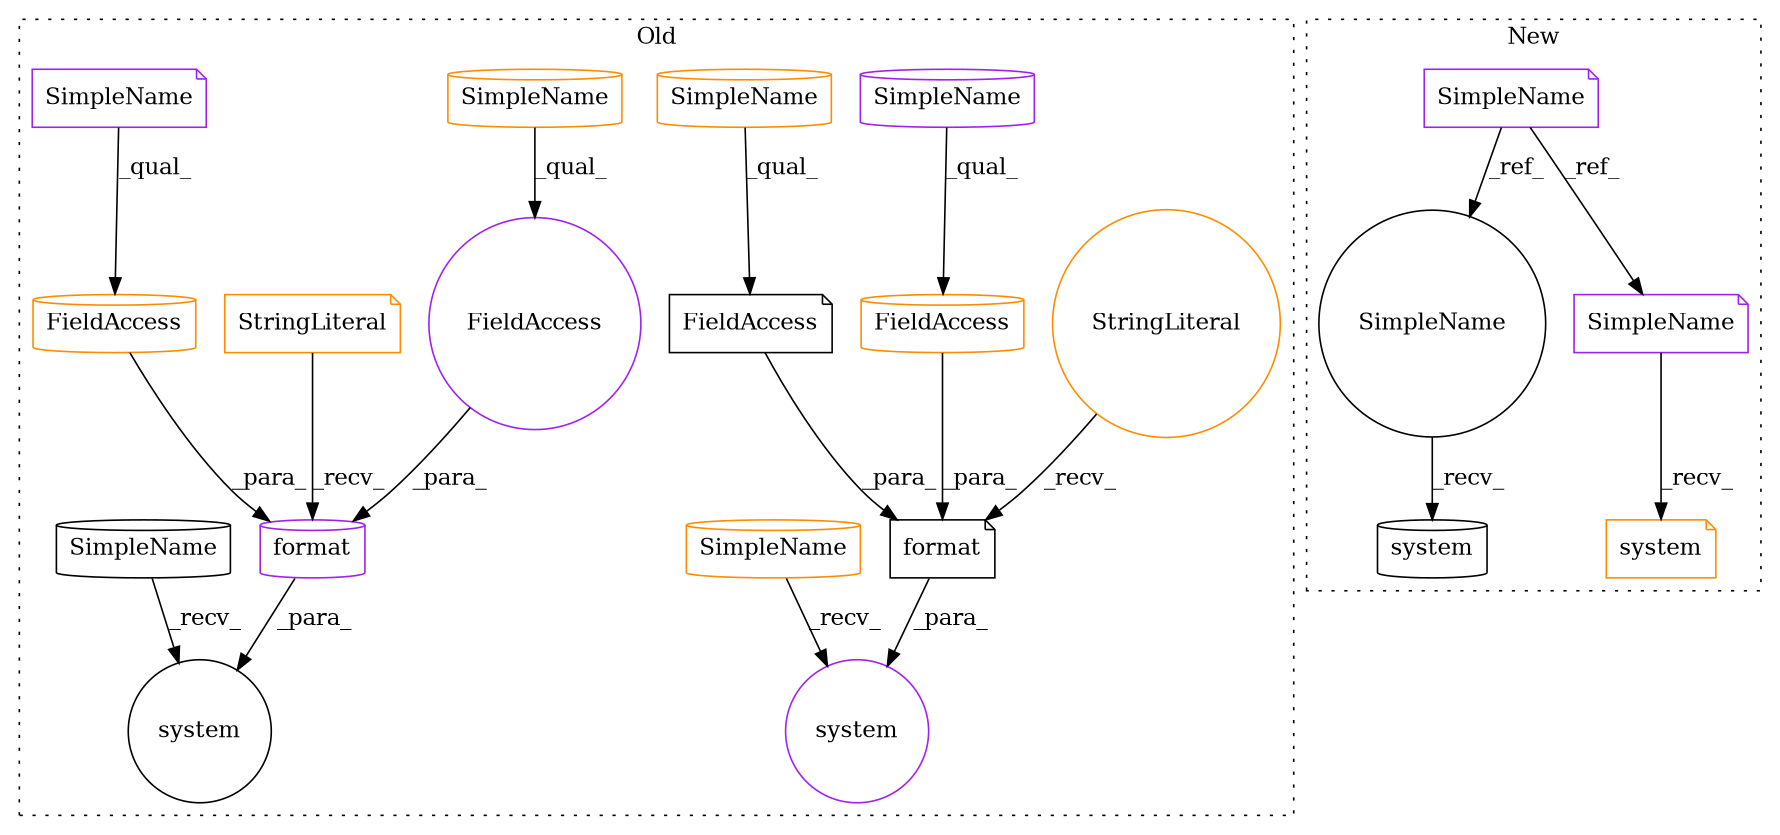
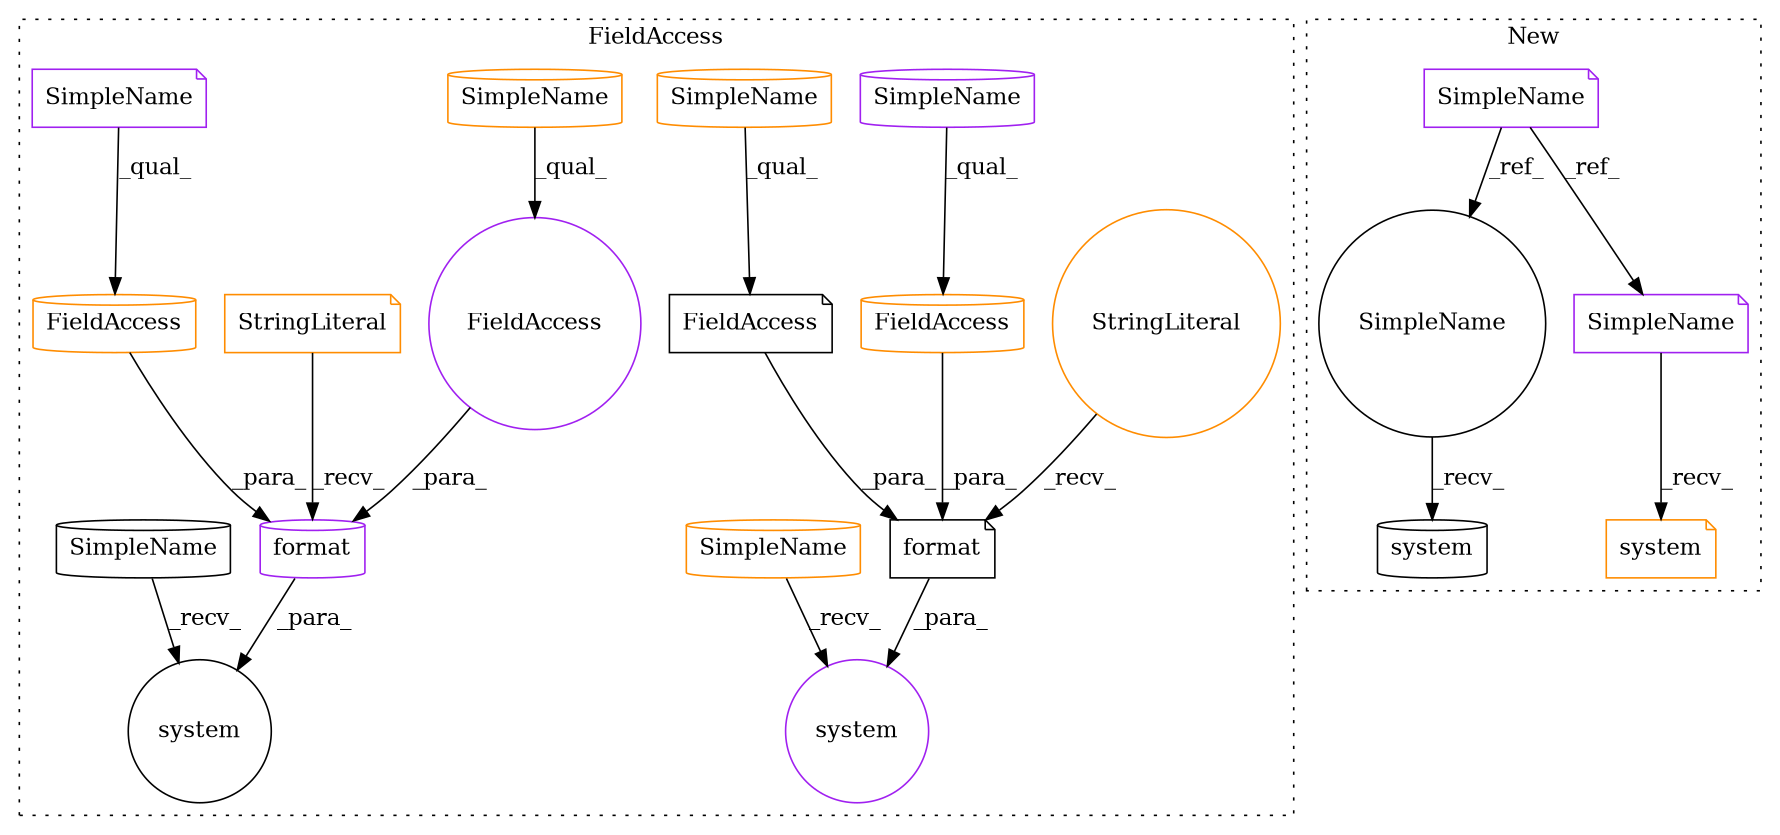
cluster "Old": label "Old" -> "FieldAccess"
